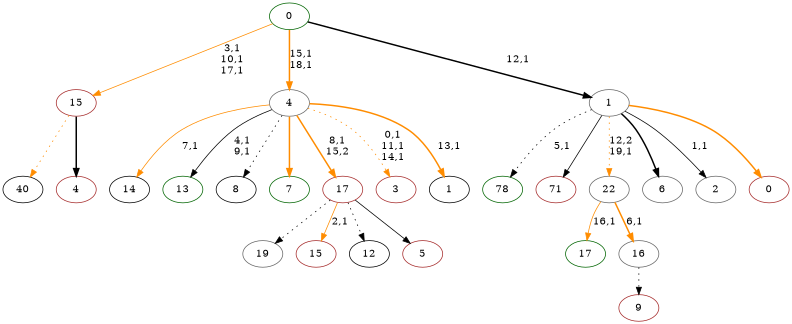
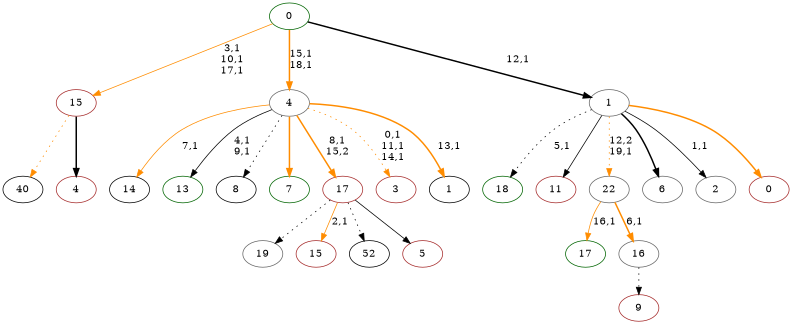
node "78": label "78" -> "18"
node "71": label "71" -> "11"
node "12": label "12" -> "52"
